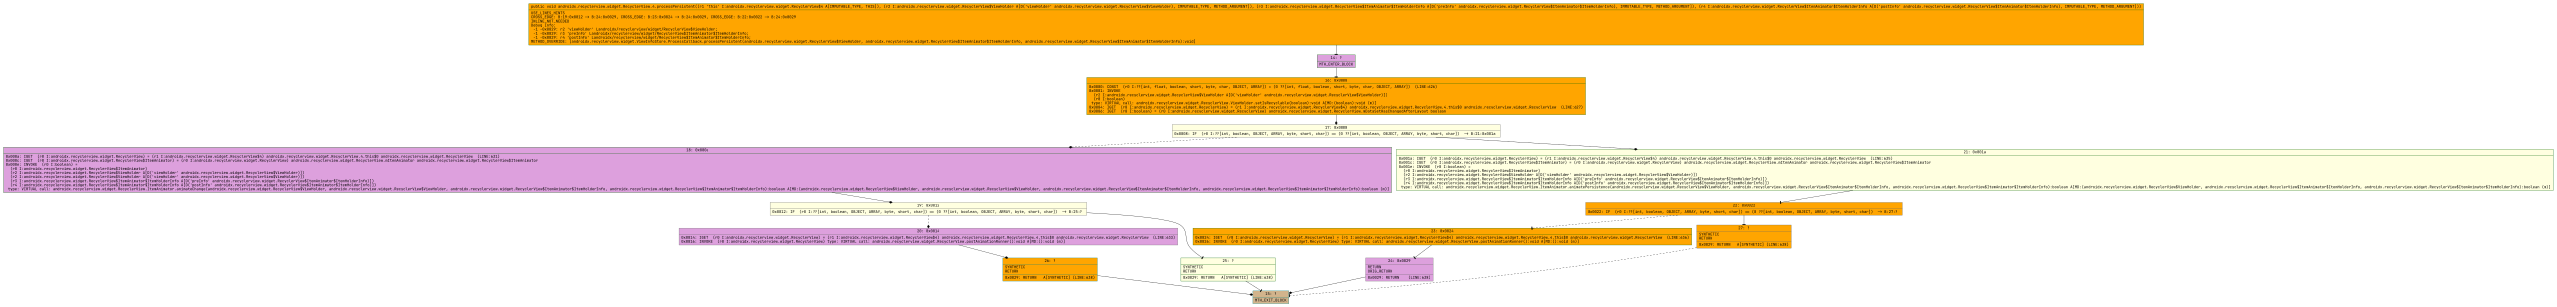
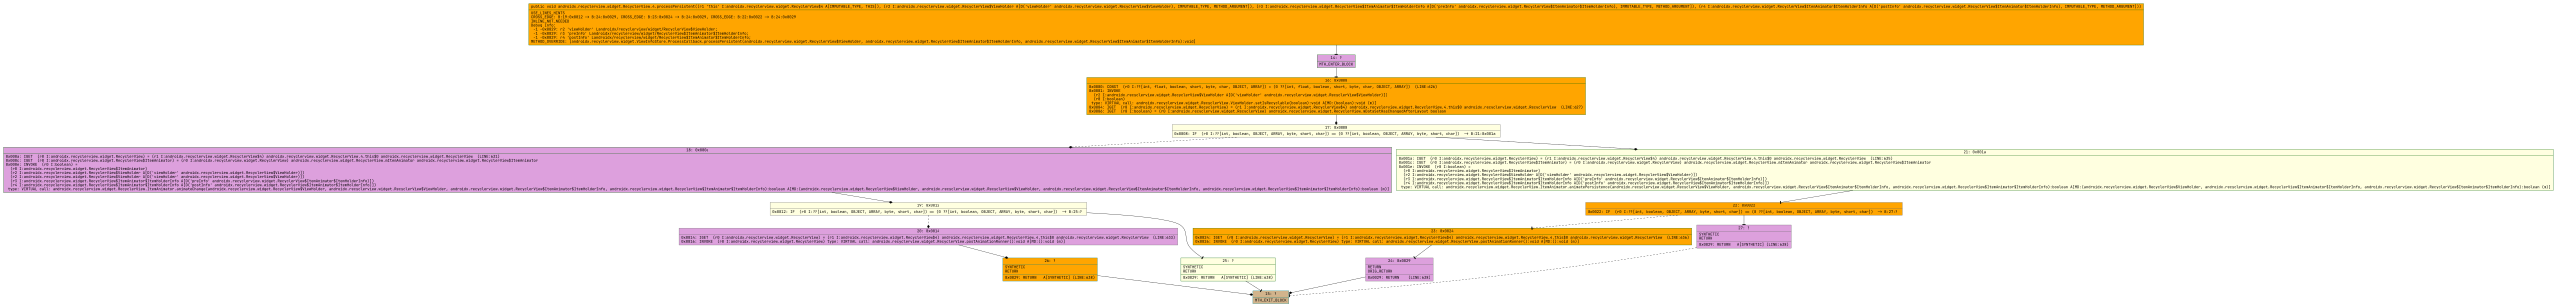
node "27: ?": fillcolor orange -> plum
